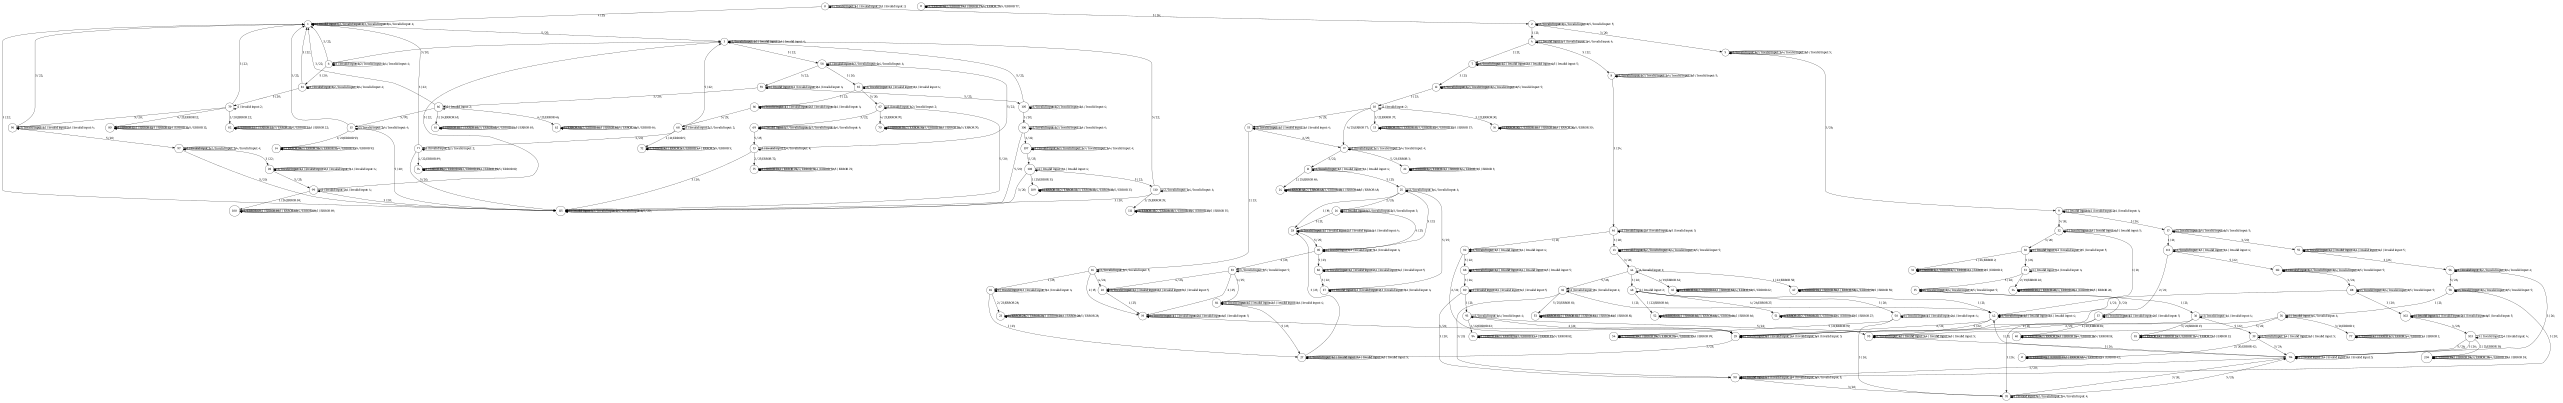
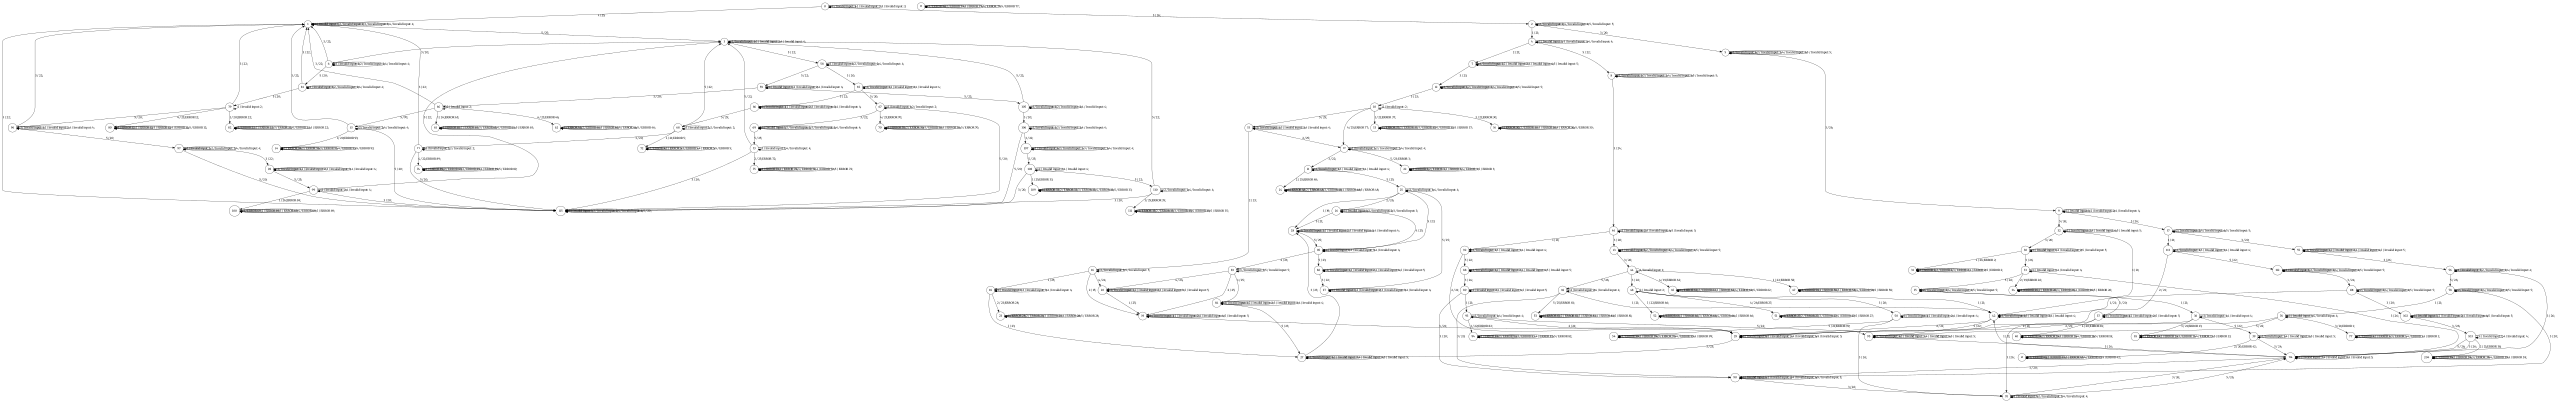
edge "73" -> "58": now "73" -> "3"
edge "33" -> "114": added, label "3 / 26;"
